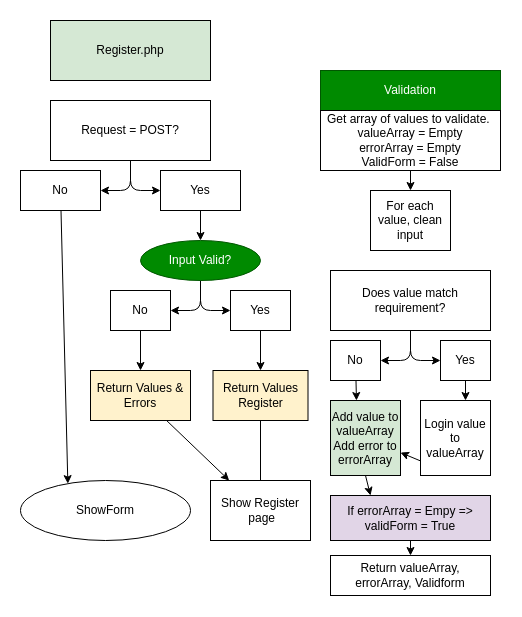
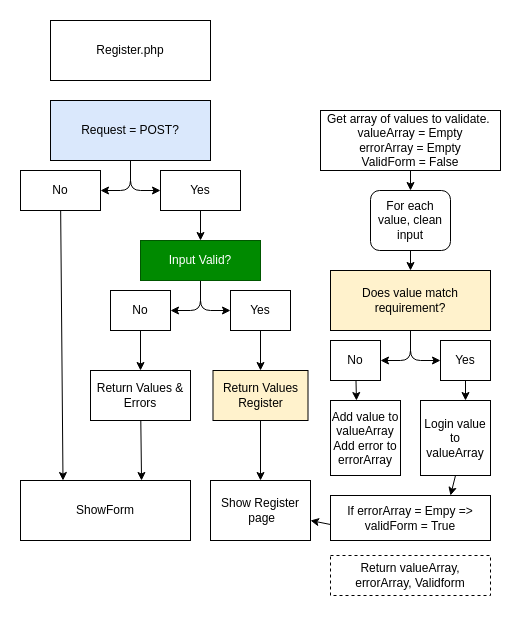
node "Register.php": fillcolor #d5e8d4 -> #ffffff
node "Validation": removed
node "Request = POST?": fillcolor #ffffff -> #dae8fc
node "For each value, clean input": shape rectangle -> rounded rectangle
edge "For each value, clean input" -> "Does value match requirement?": added
node "Input Valid?": shape ellipse -> rectangle
node "Does value match requirement?": fillcolor #ffffff -> #fff2cc
node "Return Values & Errors": fillcolor #fff2cc -> #ffffff
node "Add value to valueArray Add error to errorArray": fillcolor #d5e8d4 -> #ffffff
edge "Return Values & Errors" -> "Show Register page": now "Return Values & Errors" -> "ShowForm"
edge "Login value to valueArray" -> "Add value to valueArray Add error to errorArray": now "Login value to valueArray" -> "If errorArray = Empy => validForm = True"
edge "Return Values Register" -- "Show Register page": arrowhead none -> classic
edge "Add value to valueArray Add error to errorArray" -> "If errorArray = Empy => validForm = True": removed
node "ShowForm": shape ellipse -> rectangle
node "If errorArray = Empy => validForm = True": fillcolor #e1d5e7 -> #ffffff
edge "If errorArray = Empy => validForm = True" -> "Return valueArray, errorArray, Validform": now "If errorArray = Empy => validForm = True" -> "Show Register page"
node "Return valueArray, errorArray, Validform": style solid -> dashed
